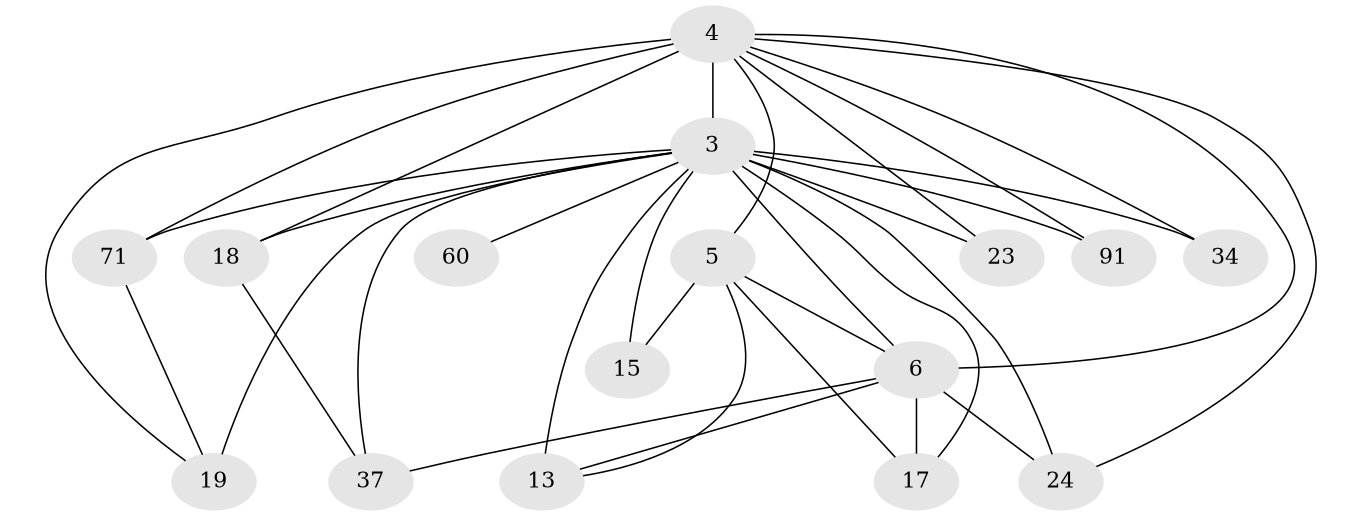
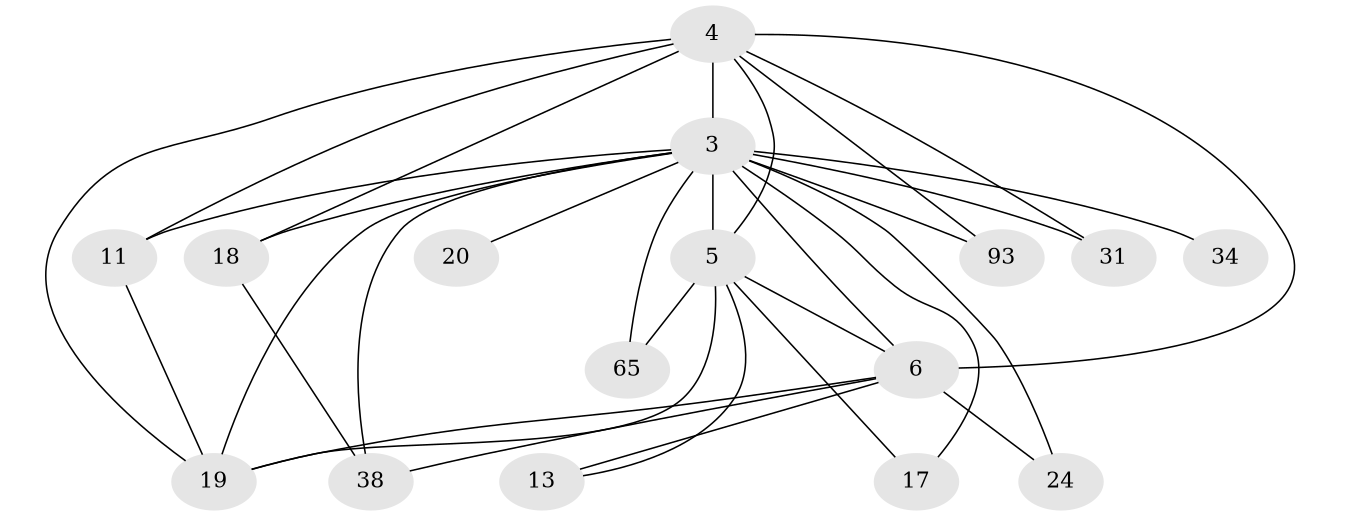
edge "4" -- "24": removed
edge "4" -- "34": removed
node "71": label "71" -> "11"
node "60": label "60" -> "20"
node "23": label "23" -> "93"
node "91": label "91" -> "31"
edge "3" -- "13": now "3" -- "5"
node "15": label "15" -> "65"
edge "6" -- "17": now "6" -- "19"
edge "5" -- "19": added
node "37": label "37" -> "38"
